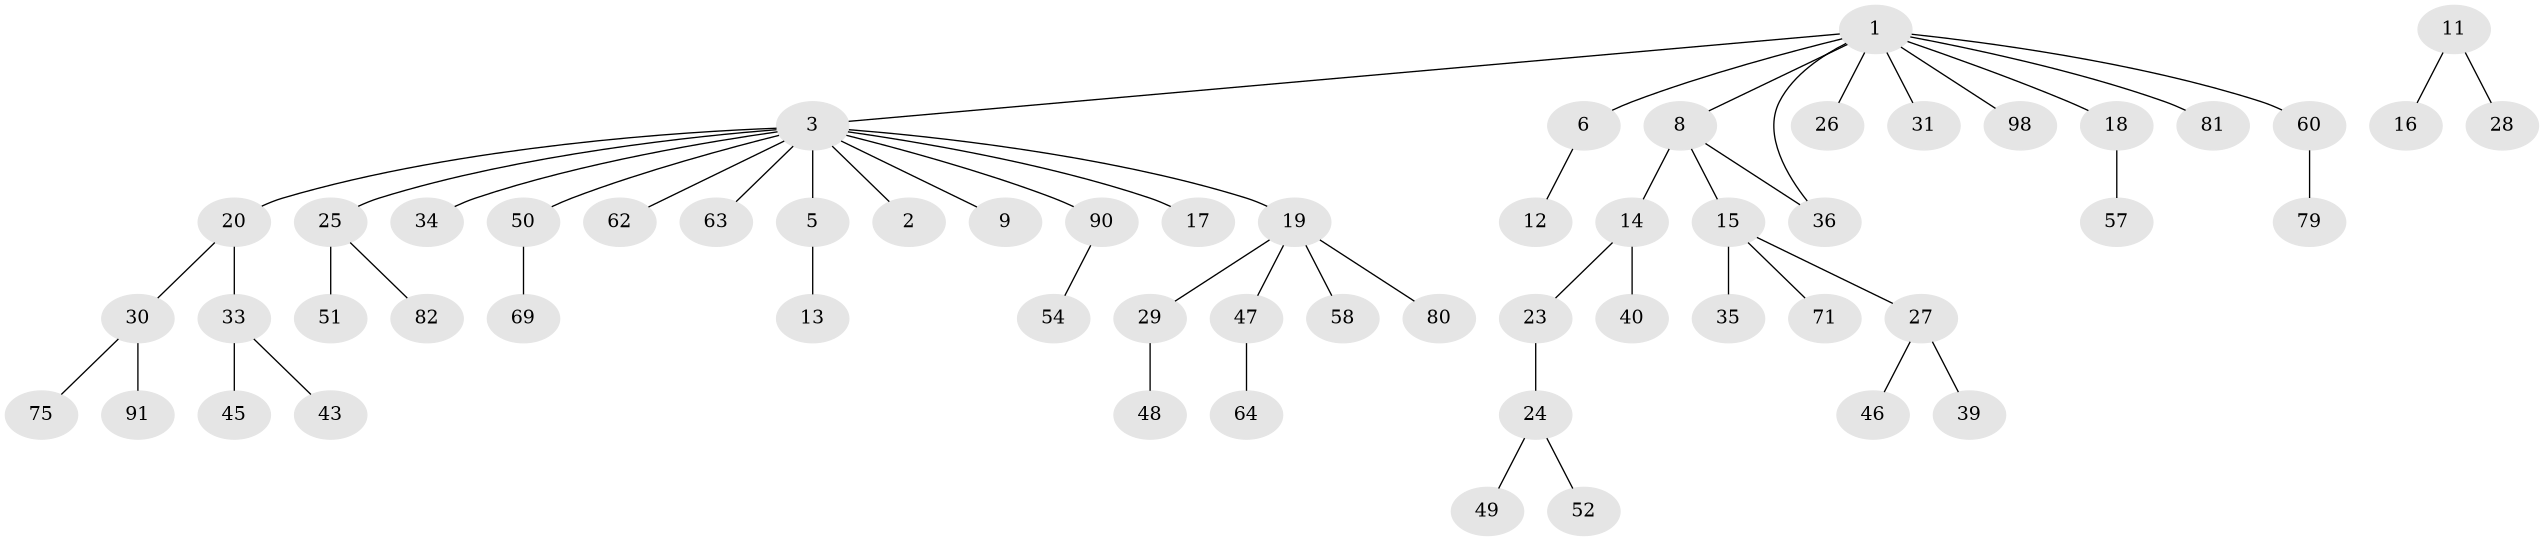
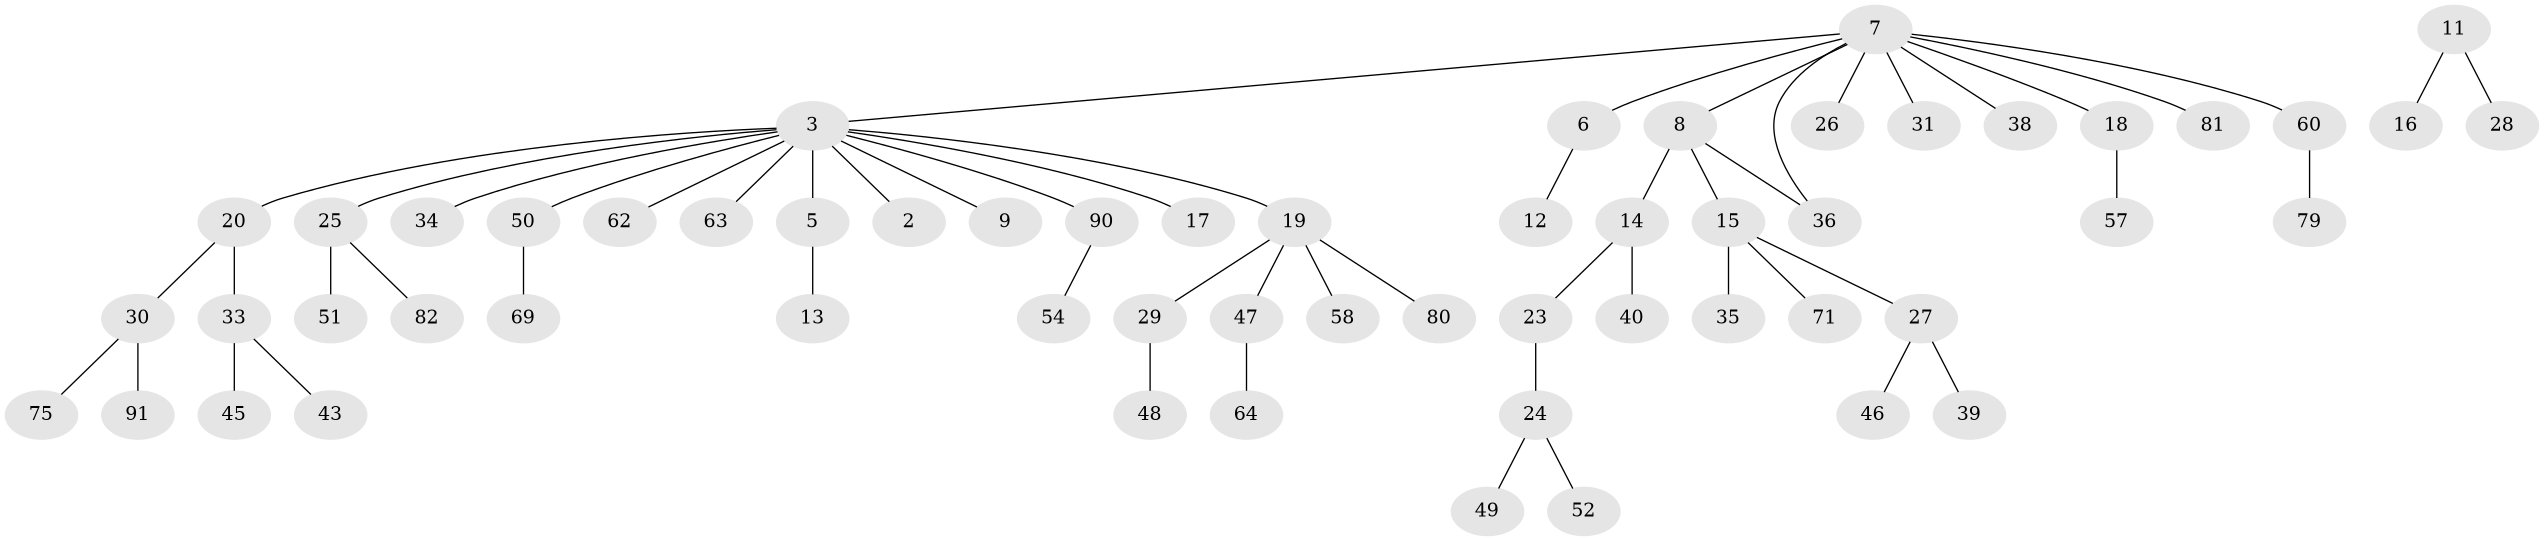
node "1": label "1" -> "7"
node "98": label "98" -> "38"
